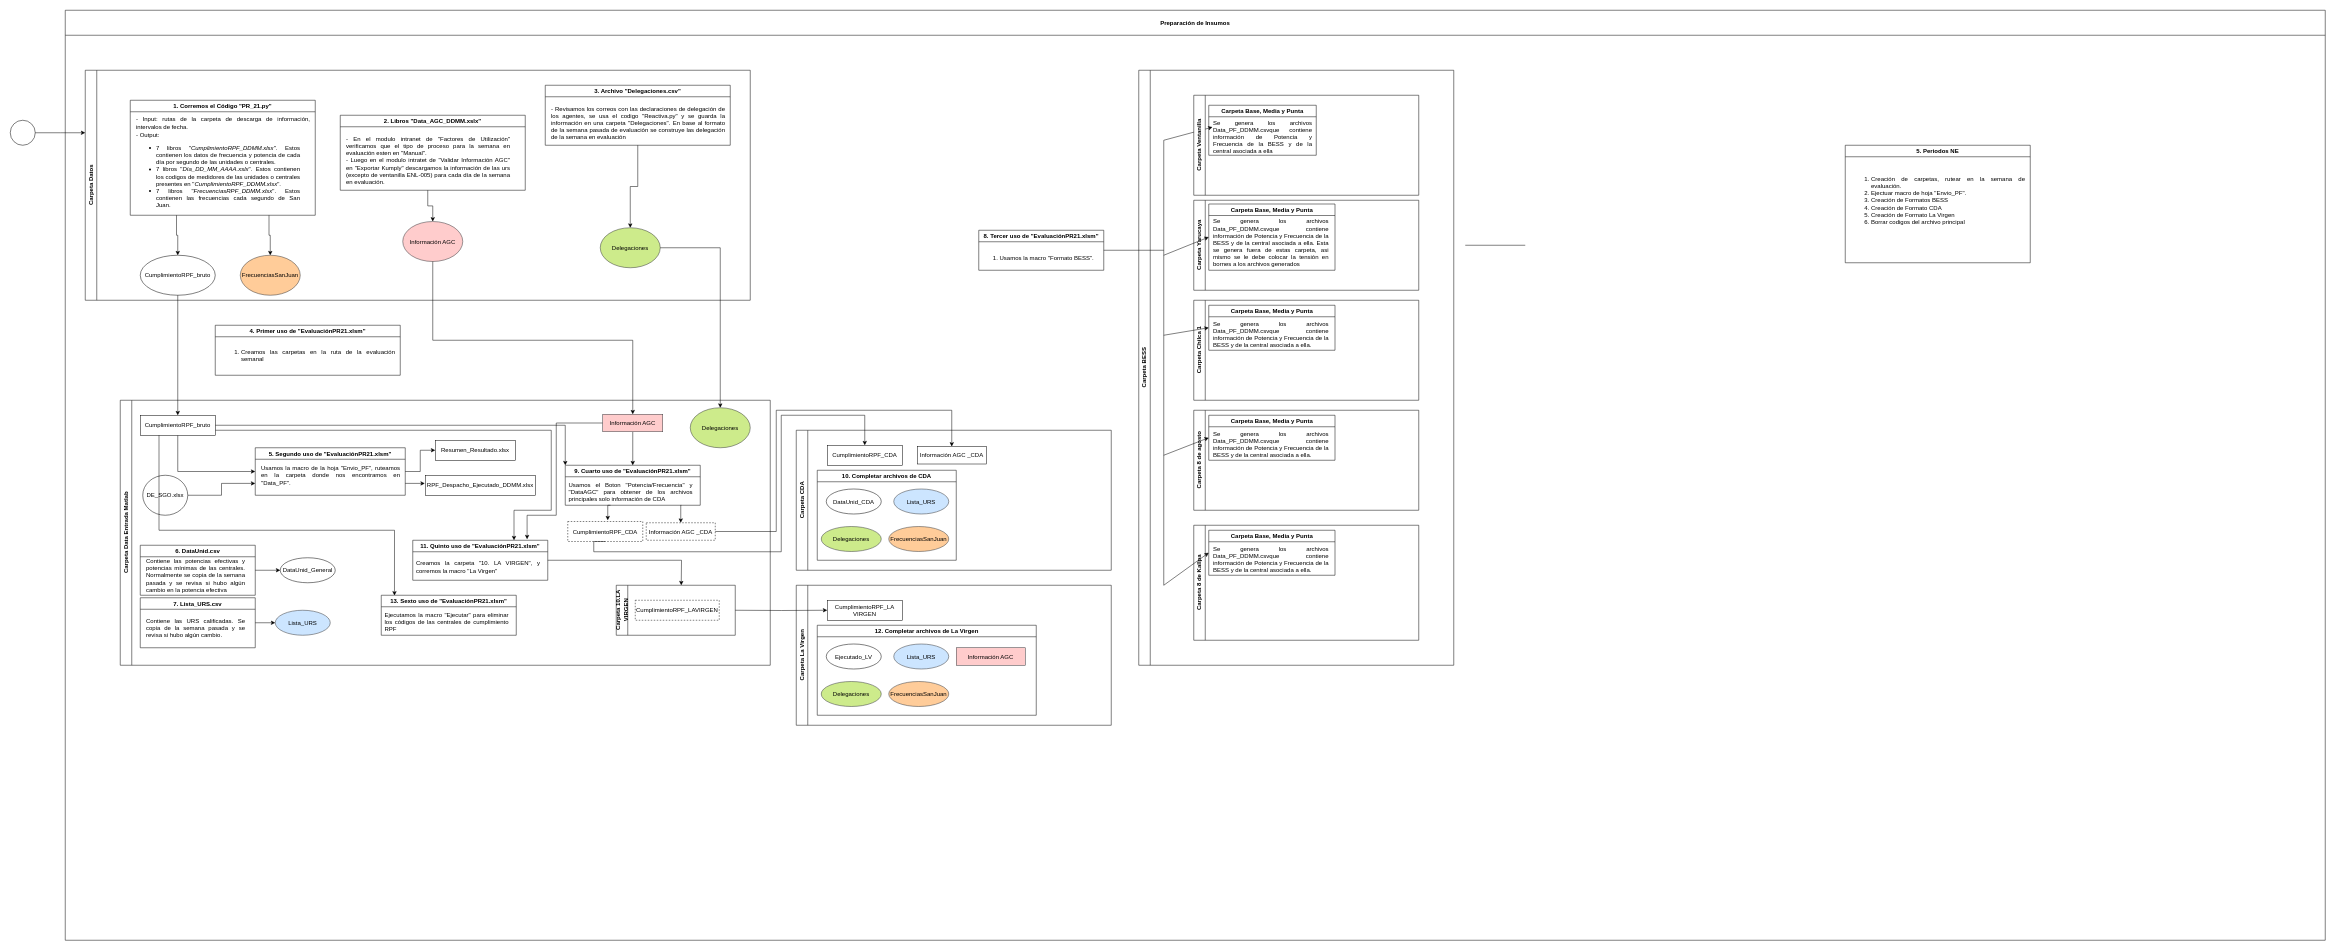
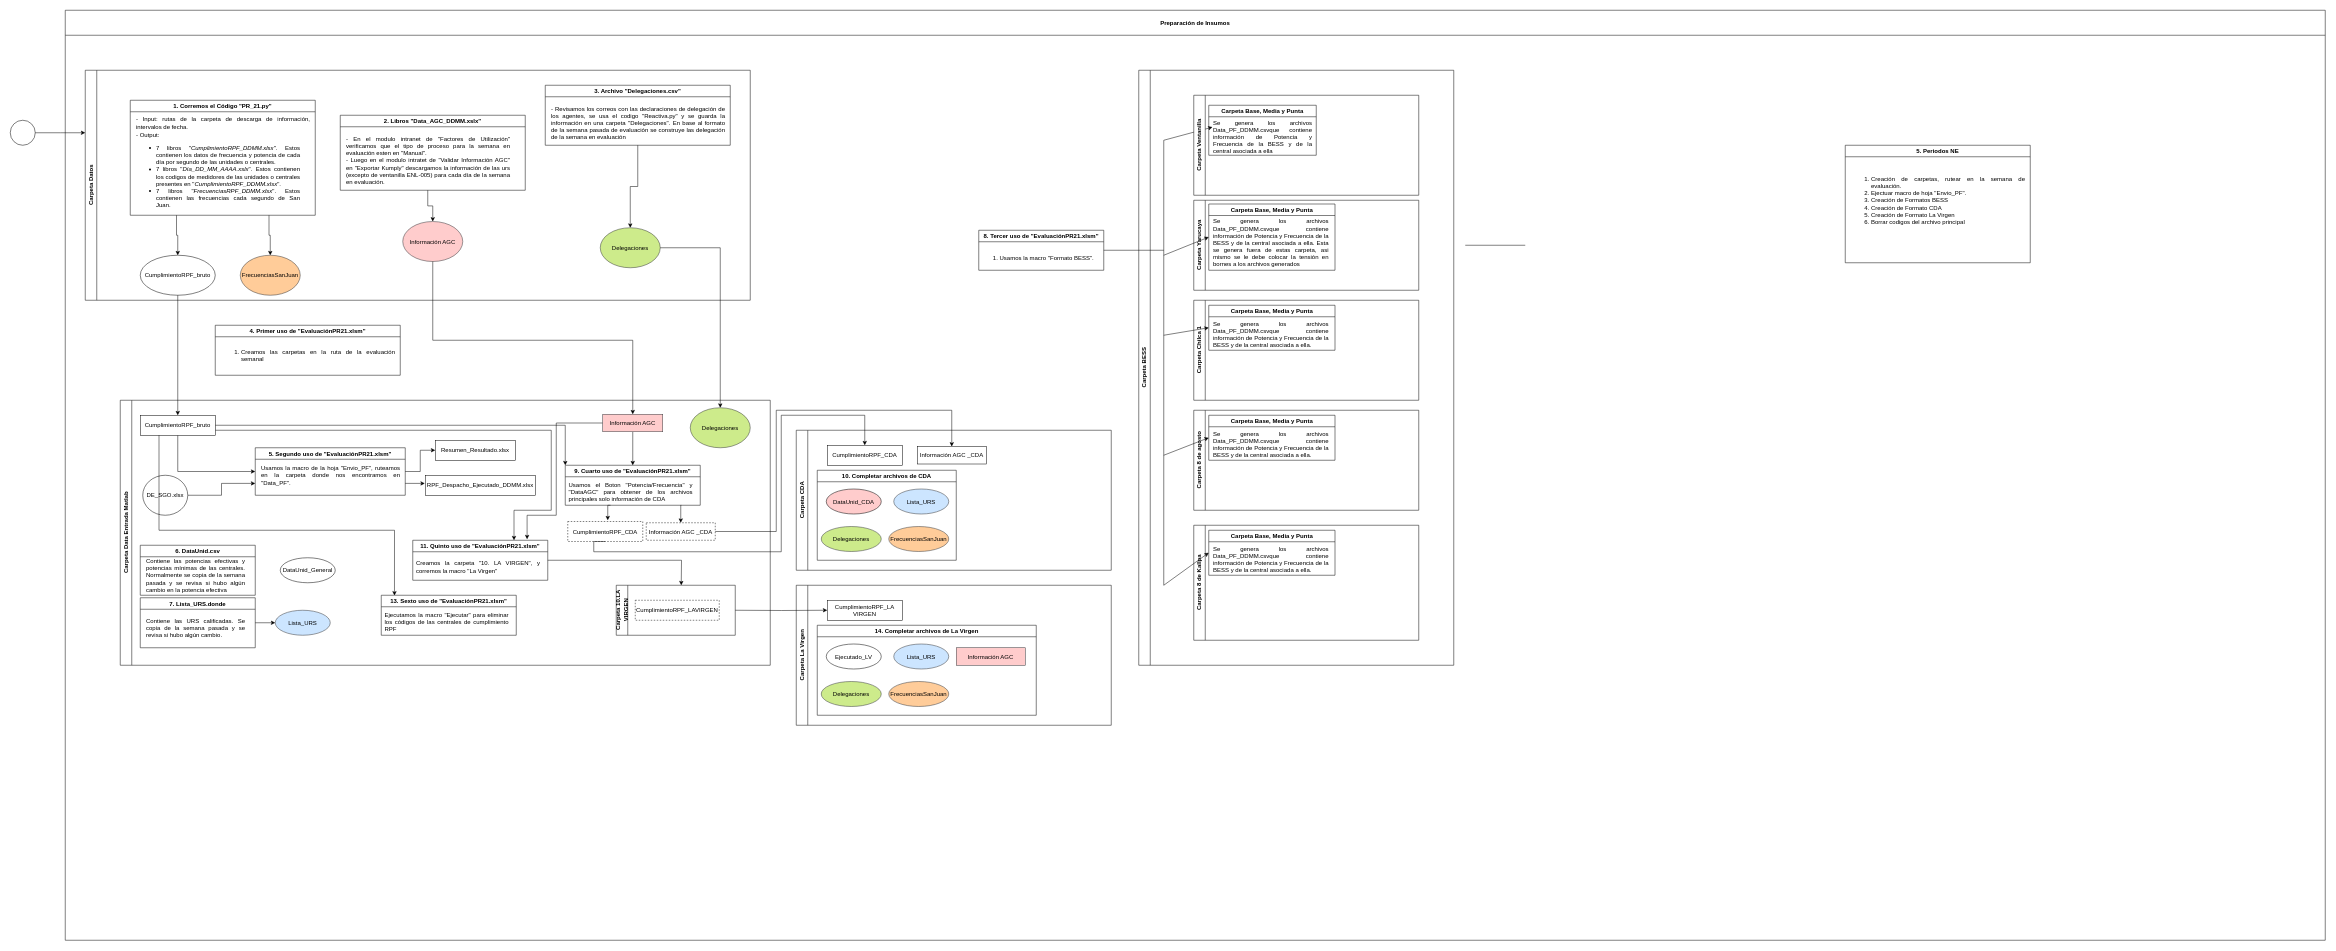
node "DataUnid_CDA": fillcolor #ffffff -> #ffcccc
edge "6. DataUnid.csv" -> "DataUnid_General": removed
node "7. Lista_URS.csv": label "7. Lista_URS.csv" -> "7. Lista_URS.donde"
node "12. Completar archivos de La Virgen": label "12. Completar archivos de La Virgen" -> "14. Completar archivos de La Virgen"
